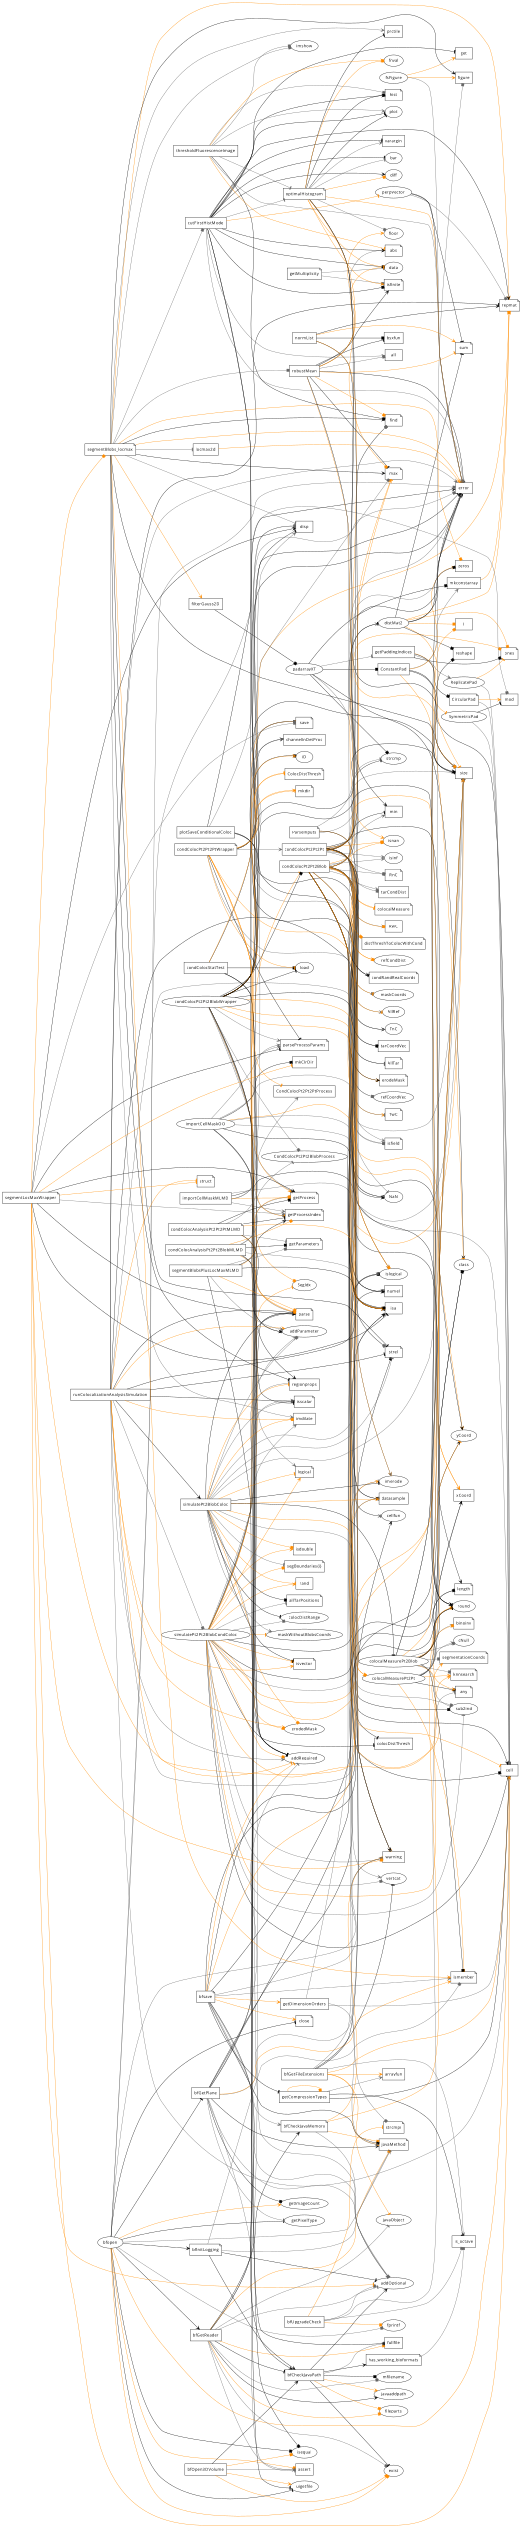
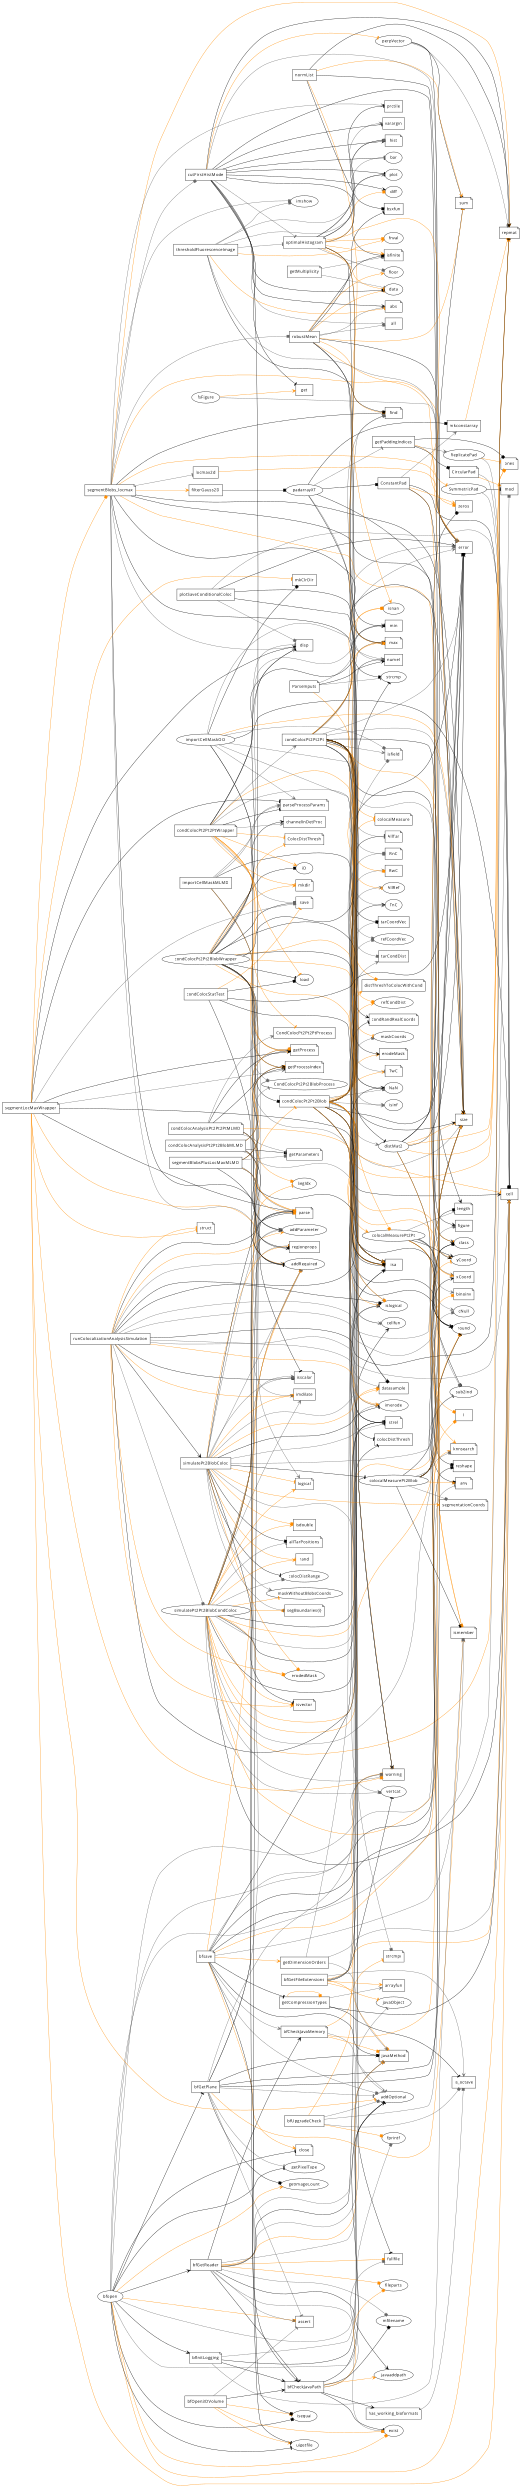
edge "fsFigure" -> "figure": removed
edge "condColocAnalysisPt2Pt2PtMLMD" -> "addRequired": added
